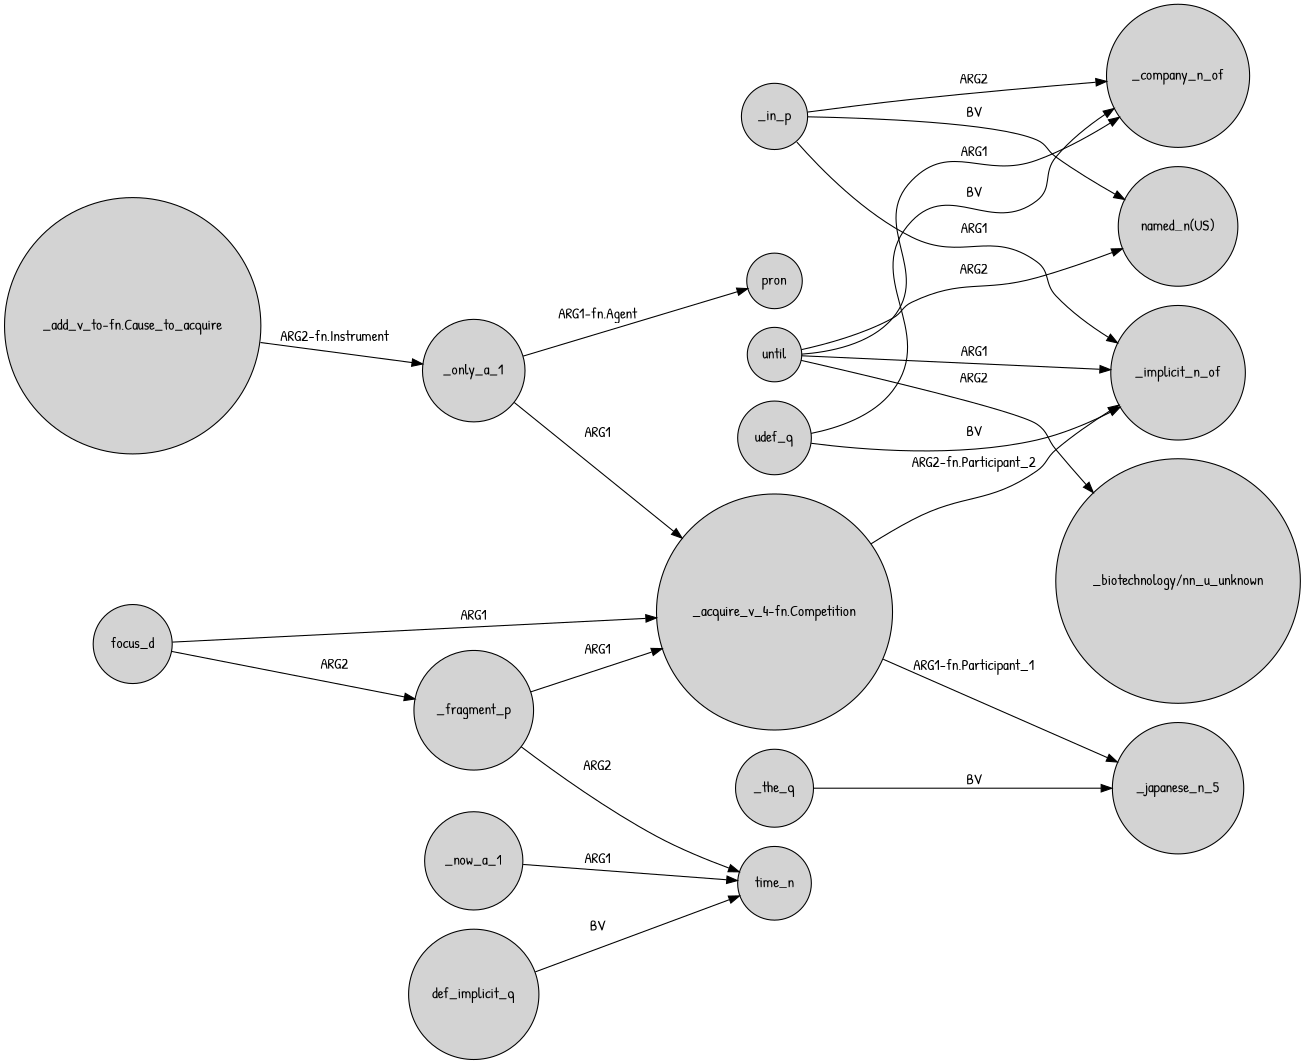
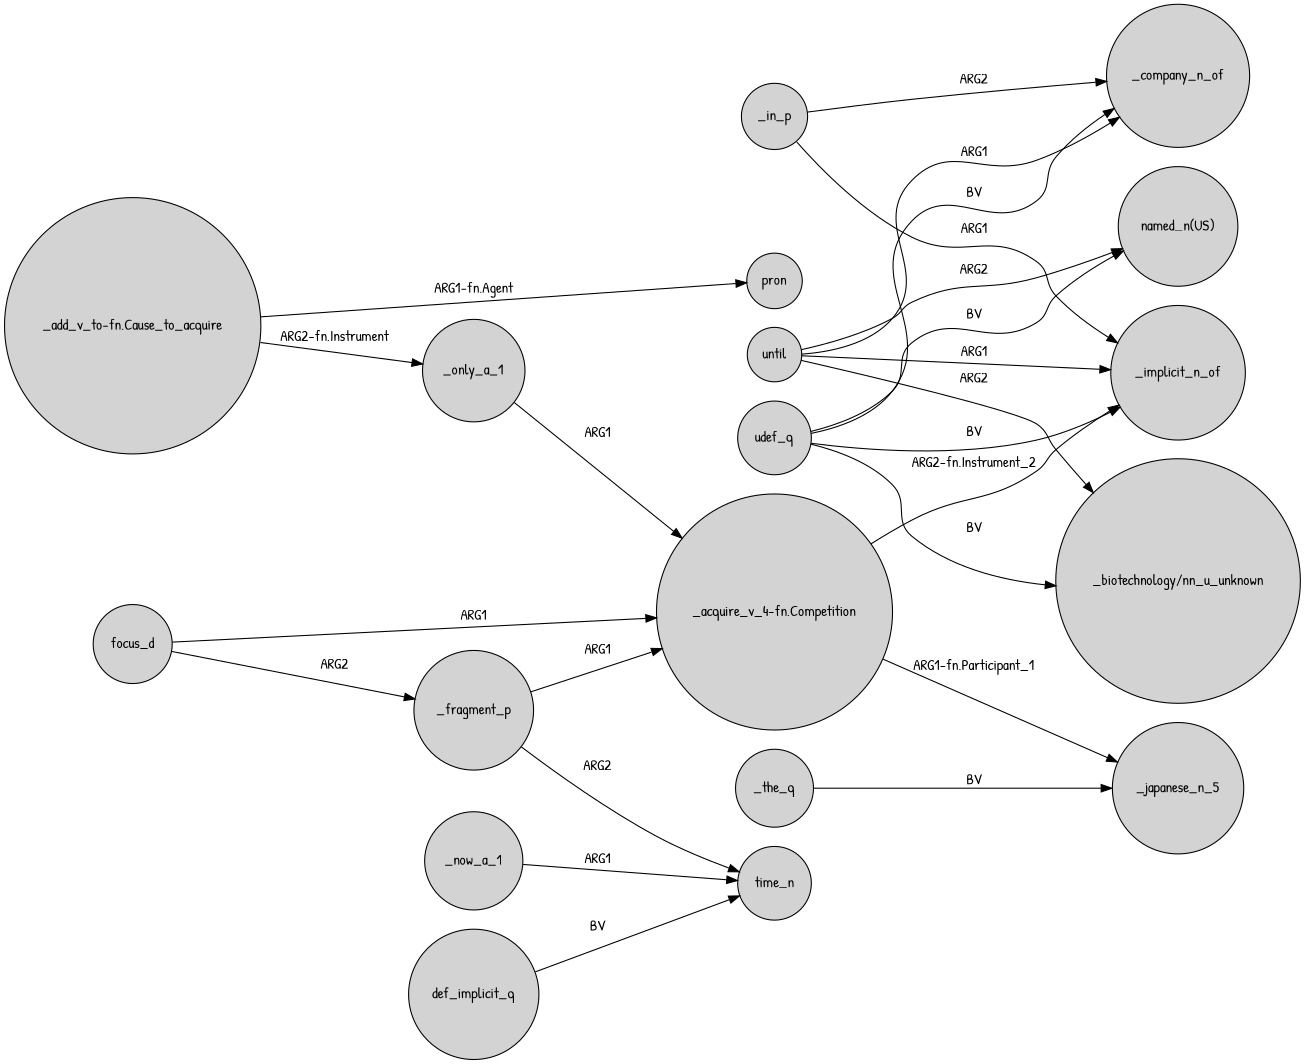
edge "_in_p" -> "named_n(US)": now "udef_q" -> "named_n(US)"
edge "_only_a_1" -> "pron": now "_add_v_to-fn.Cause_to_acquire" -> "pron"
edge "_acquire_v_4-fn.Competition" -> "_implicit_n_of": label "ARG2-fn.Participant_2" -> "ARG2-fn.Instrument_2"
edge "udef_q" -> "_biotechnology/nn_u_unknown": added, label "BV"
